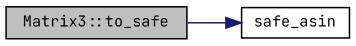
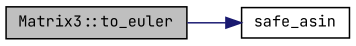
node "Matrix3::to_safe": label "Matrix3::to_safe" -> "Matrix3::to_euler"
